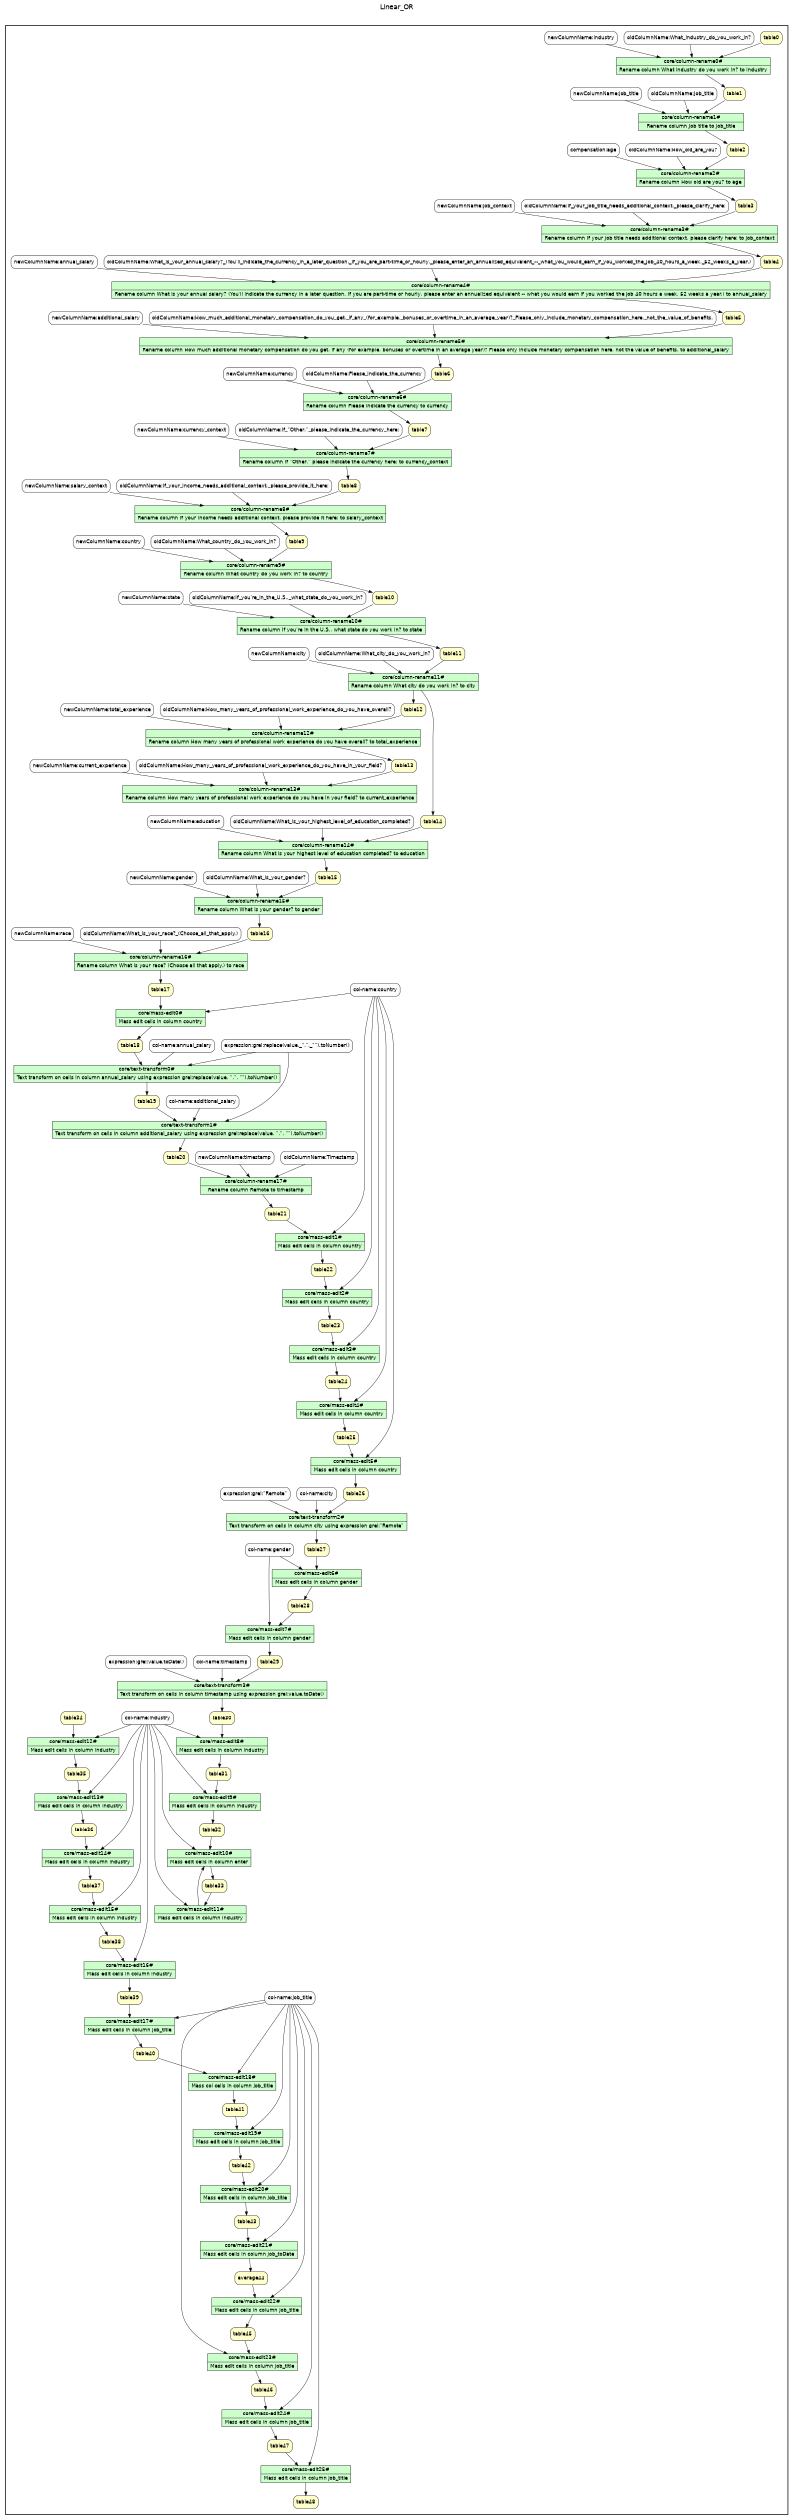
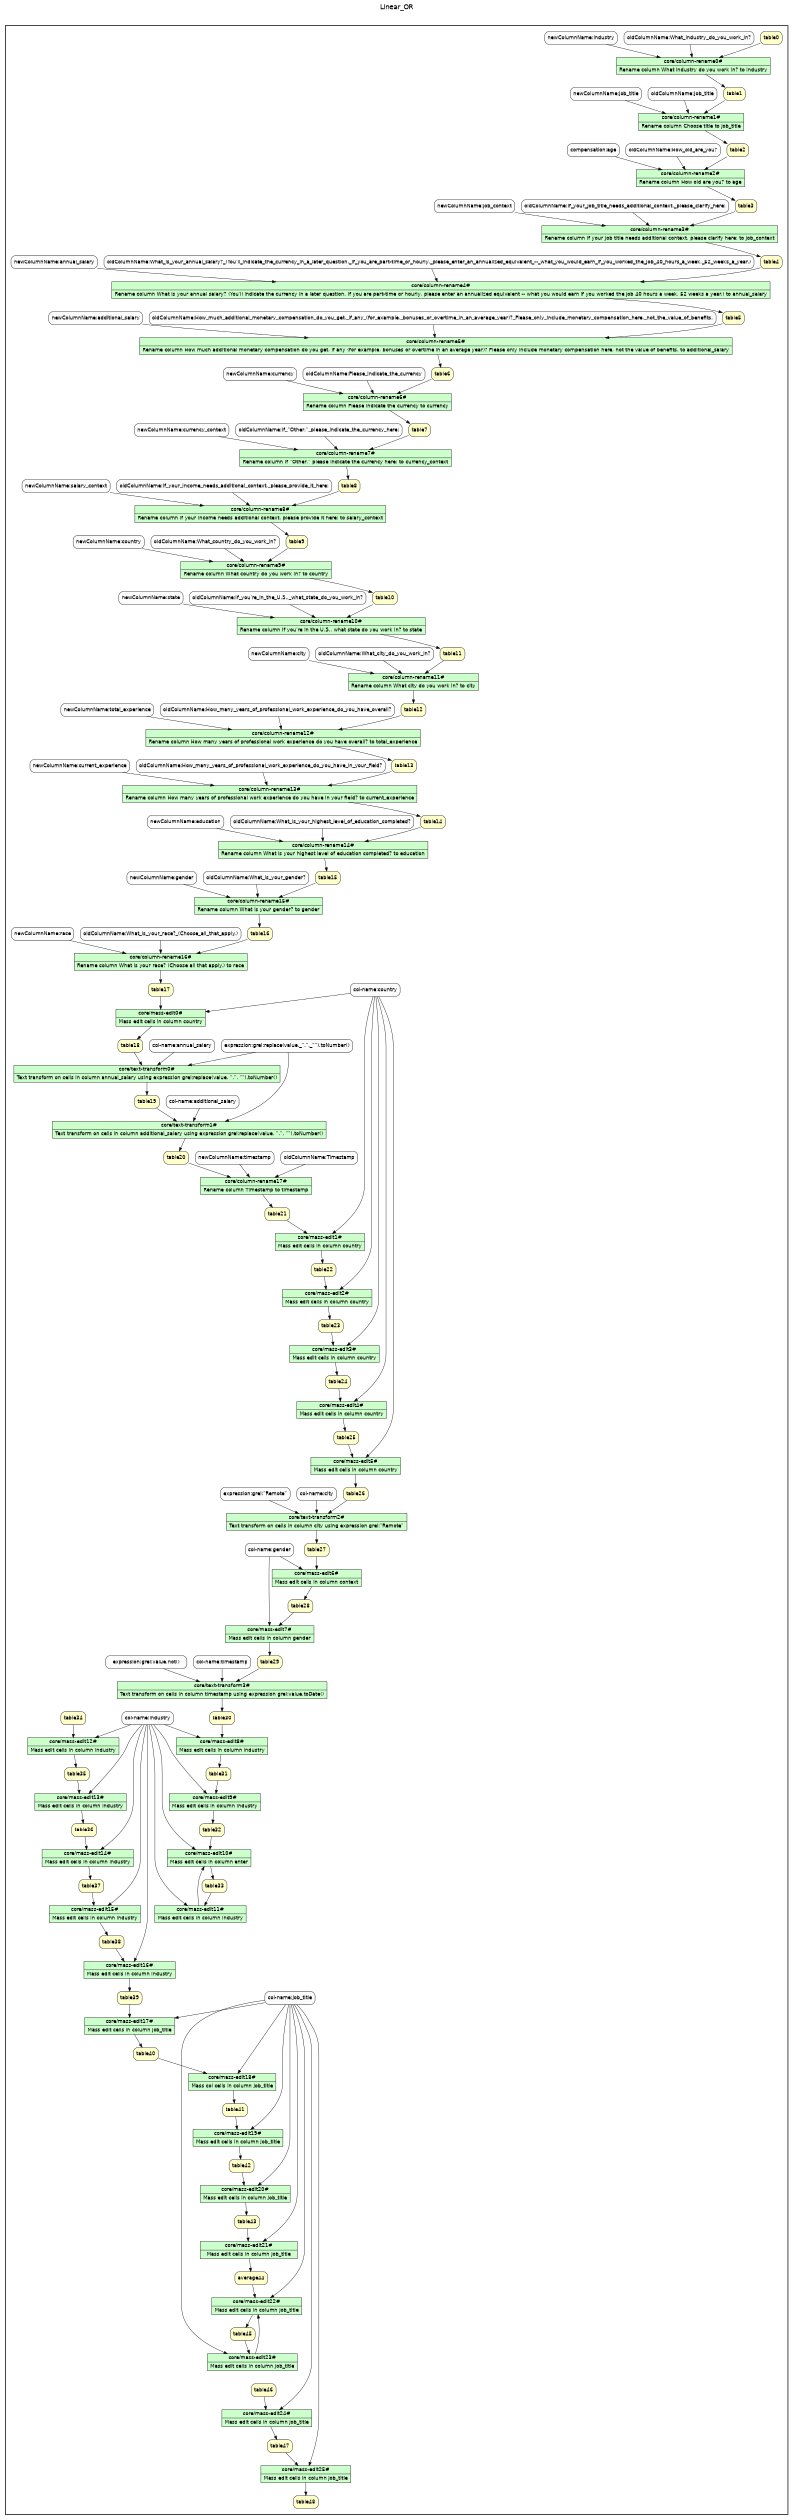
node "core/column-rename1#": text "Rename column Job title to job_title" -> "Rename column Choose title to job_title"
edge "core/column-rename11#" -> "table14": now "core/column-rename13#" -> "table14"
node "core/column-rename17#": text "Rename column Remote to timestamp" -> "Rename column Timestamp to timestamp"
node "core/mass-edit6#": text "Mass edit cells in column gender" -> "Mass edit cells in column context"
node "expression:grel:value.toDate()": label "expression:grel:value.toDate()" -> "expression:grel:value.not()"
node "core/mass-edit21#": text "Mass edit cells in column job_toDate" -> "Mass edit cells in column job_title"
edge "core/mass-edit23#" -> "table46": now "core/mass-edit23#" -> "core/mass-edit22#"
